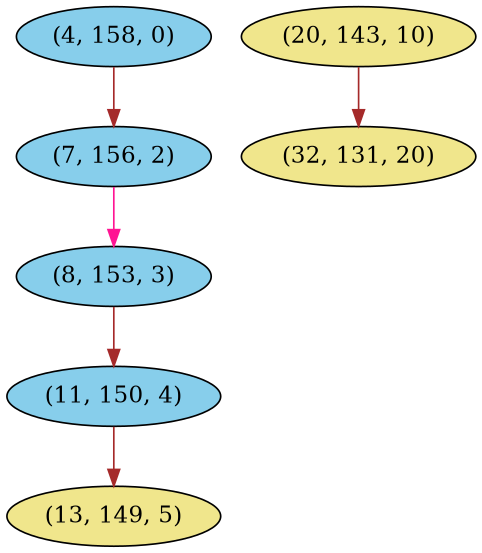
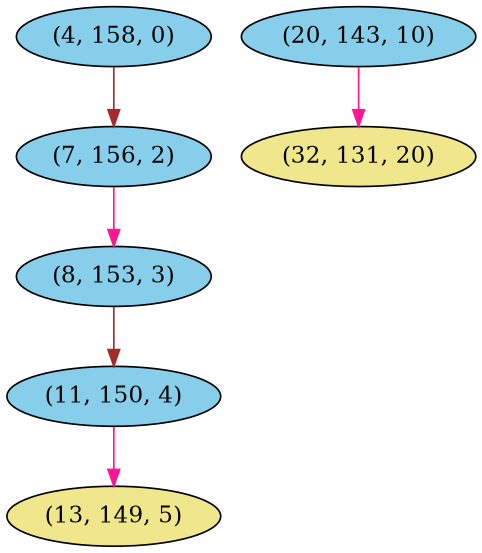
node "(20, 143, 10)": fillcolor khaki -> skyblue
edge "(20, 143, 10)" -> "(32, 131, 20)": color brown -> deeppink
edge "(11, 150, 4)" -> "(13, 149, 5)": color brown -> deeppink
